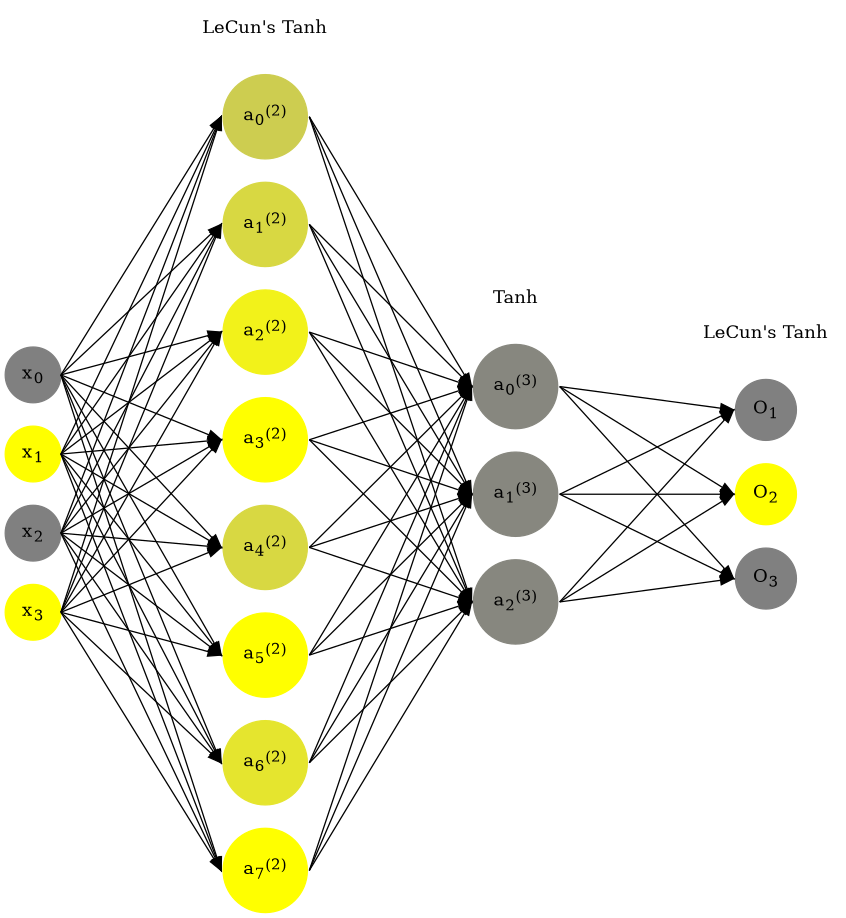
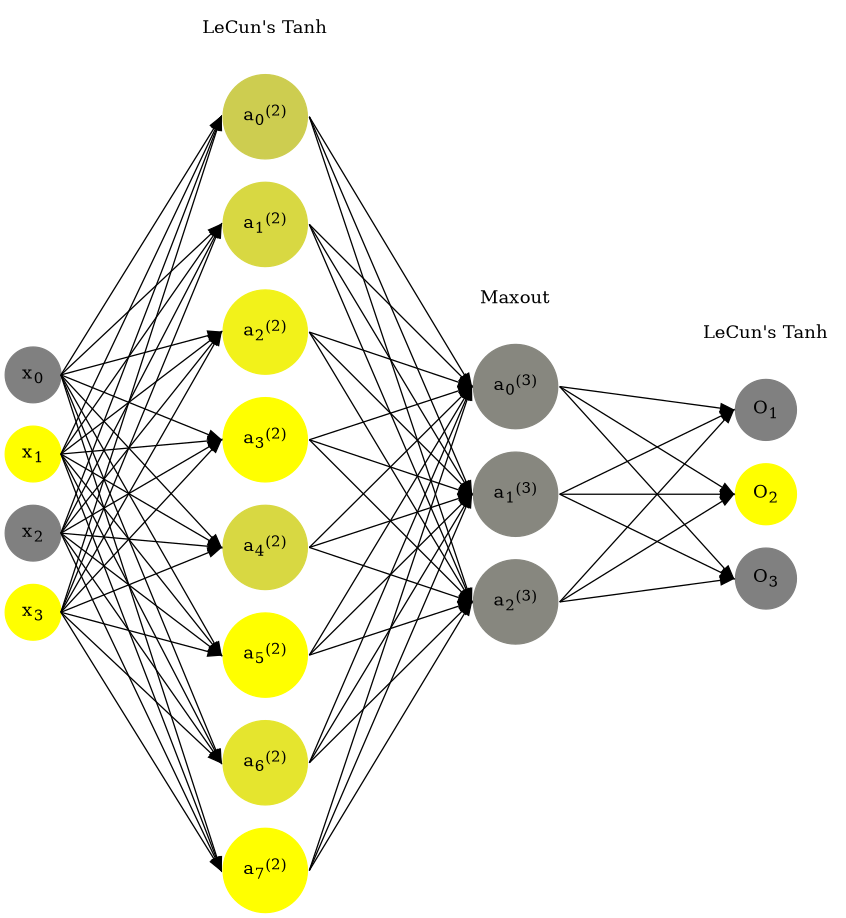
node "Tanh": label "Tanh" -> "Maxout"
